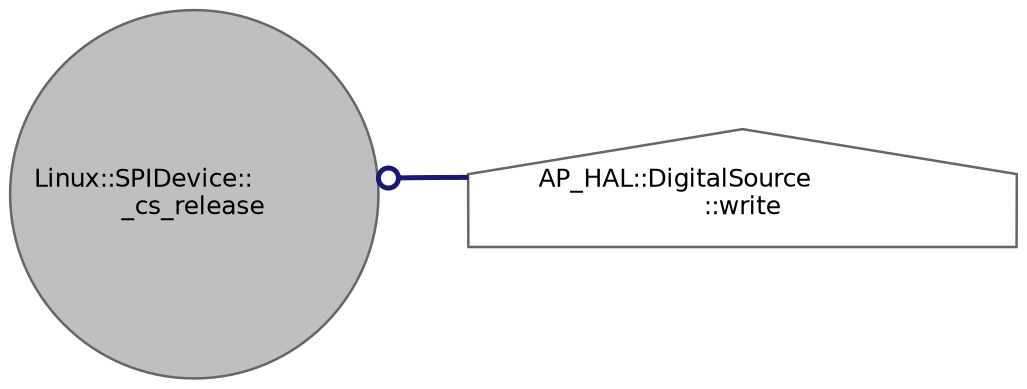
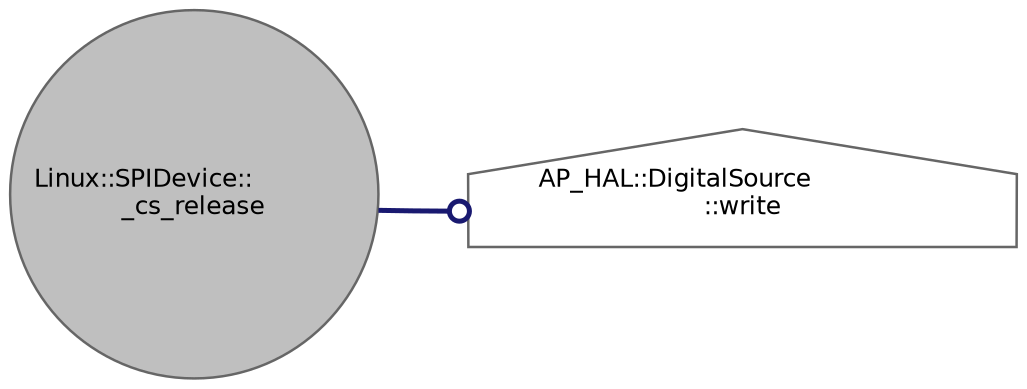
edge "AP_HAL::DigitalSource ::write" -> "Linux::SPIDevice:: _cs_release": reversed
